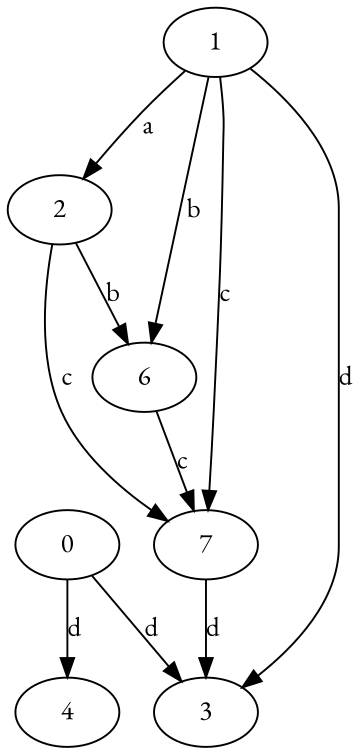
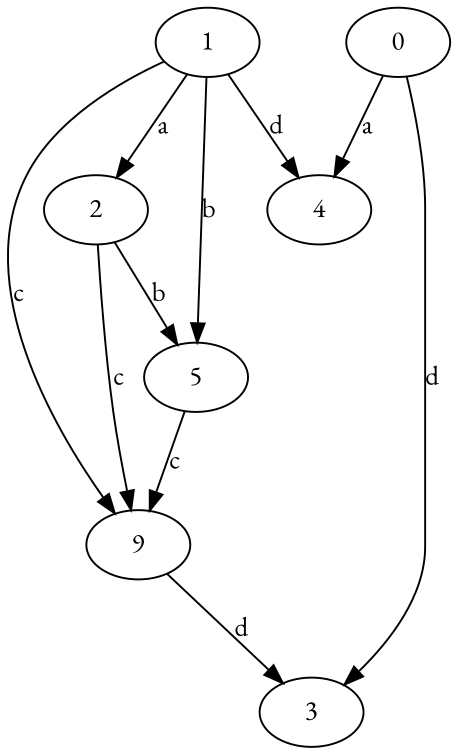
edge "1" -> "3": now "1" -> "4"
node "6": label "6" -> "5"
node "7": label "7" -> "9"
edge "0" -> "4": label "d" -> "a"
